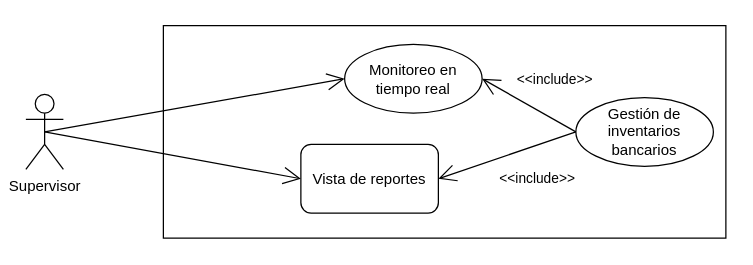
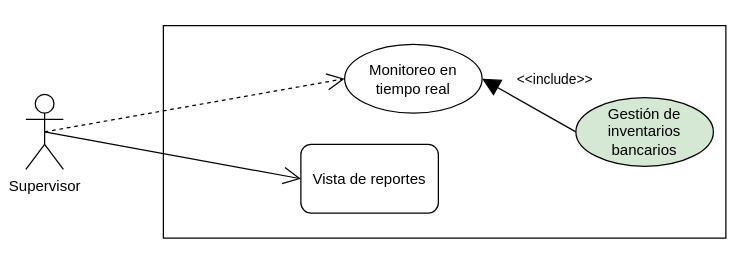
edge "Gestión de inventarios bancarios" -> "Monitoreo en tiempo real": arrowhead open -> block
edge "Supervisor" -> "Monitoreo en tiempo real": style solid -> dashed
node "Gestión de inventarios bancarios": fillcolor #ffffff -> #d5e8d4
edge "Gestión de inventarios bancarios" -> "Vista de reportes": removed, label "<<include>>"
